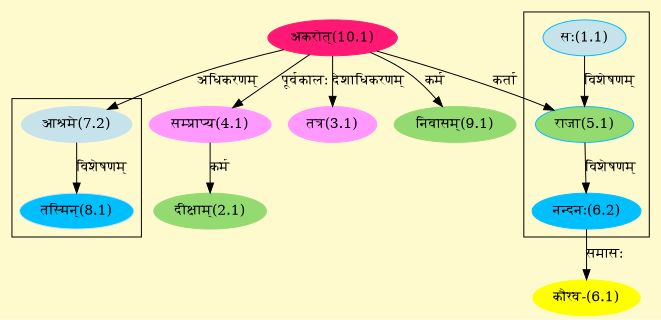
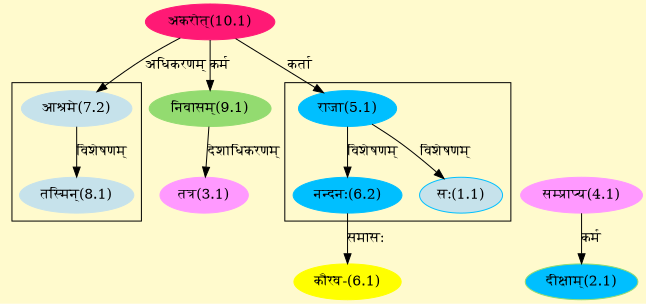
edge "अकरोत्(10.1)" -> "तत्र(3.1)": now "निवासम्(9.1)" -> "तत्र(3.1)"
edge "सः(1.1)" -> "राजा(5.1)": reversed
edge "अकरोत्(10.1)" -> "सम्प्राप्य(4.1)": removed, label "पूर्वकालः"
node "राजा(5.1)": fillcolor #93db70 -> #00bfff
node "तस्मिन्(8.1)": fillcolor #00bfff -> #c6e2eb
node "दीक्षाम्(2.1)": fillcolor #93db70 -> #00bfff
